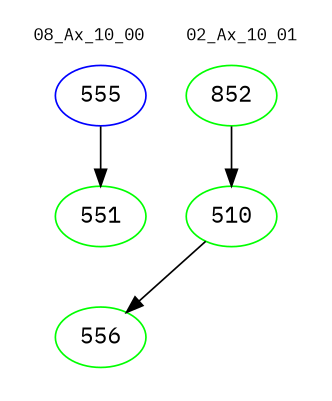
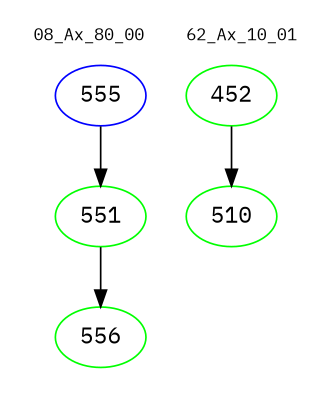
cluster "08_Ax_10_00": label "08_Ax_10_00" -> "08_Ax_80_00"
cluster "02_Ax_10_01": label "02_Ax_10_01" -> "62_Ax_10_01"
node "852": label "852" -> "452"
edge "510" -> "556": now "551" -> "556"
